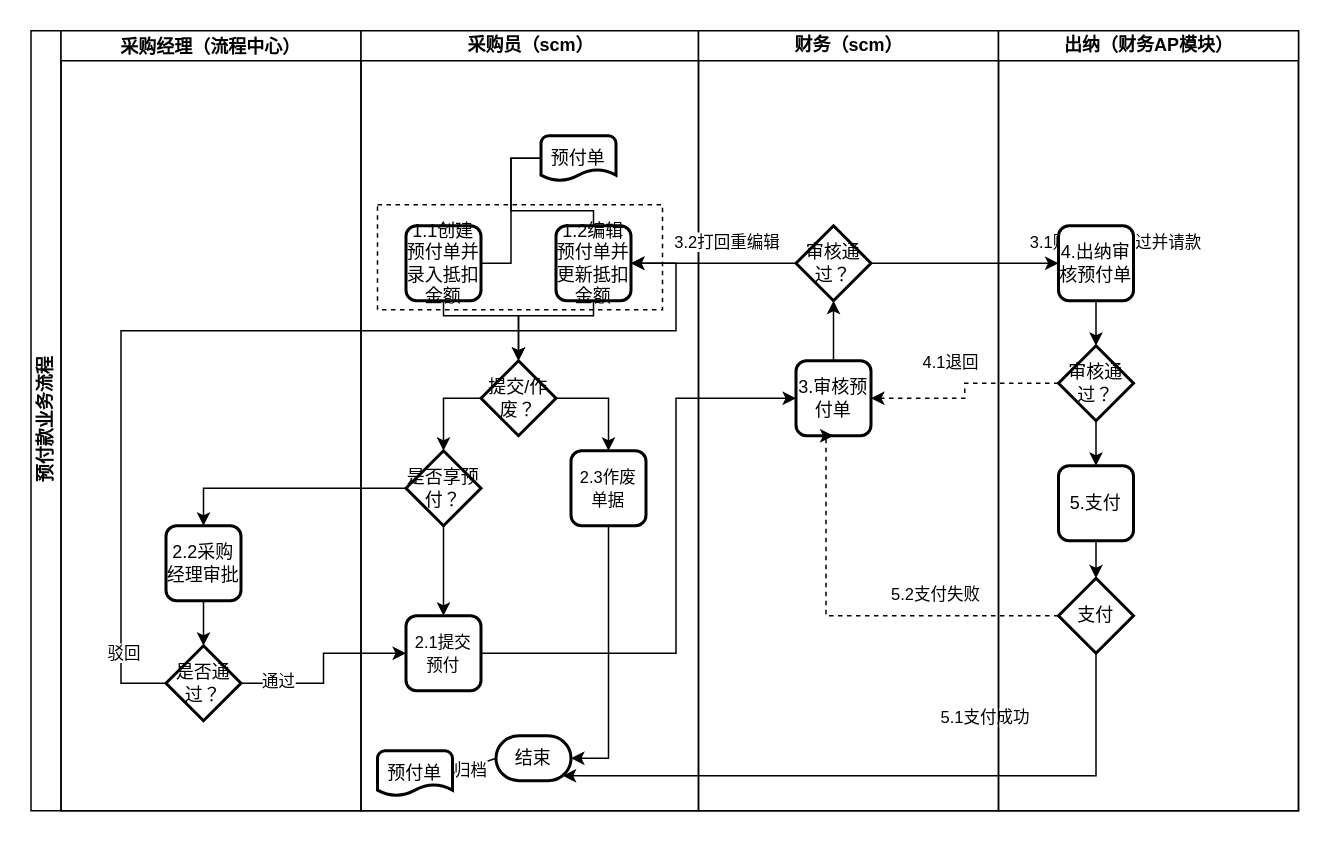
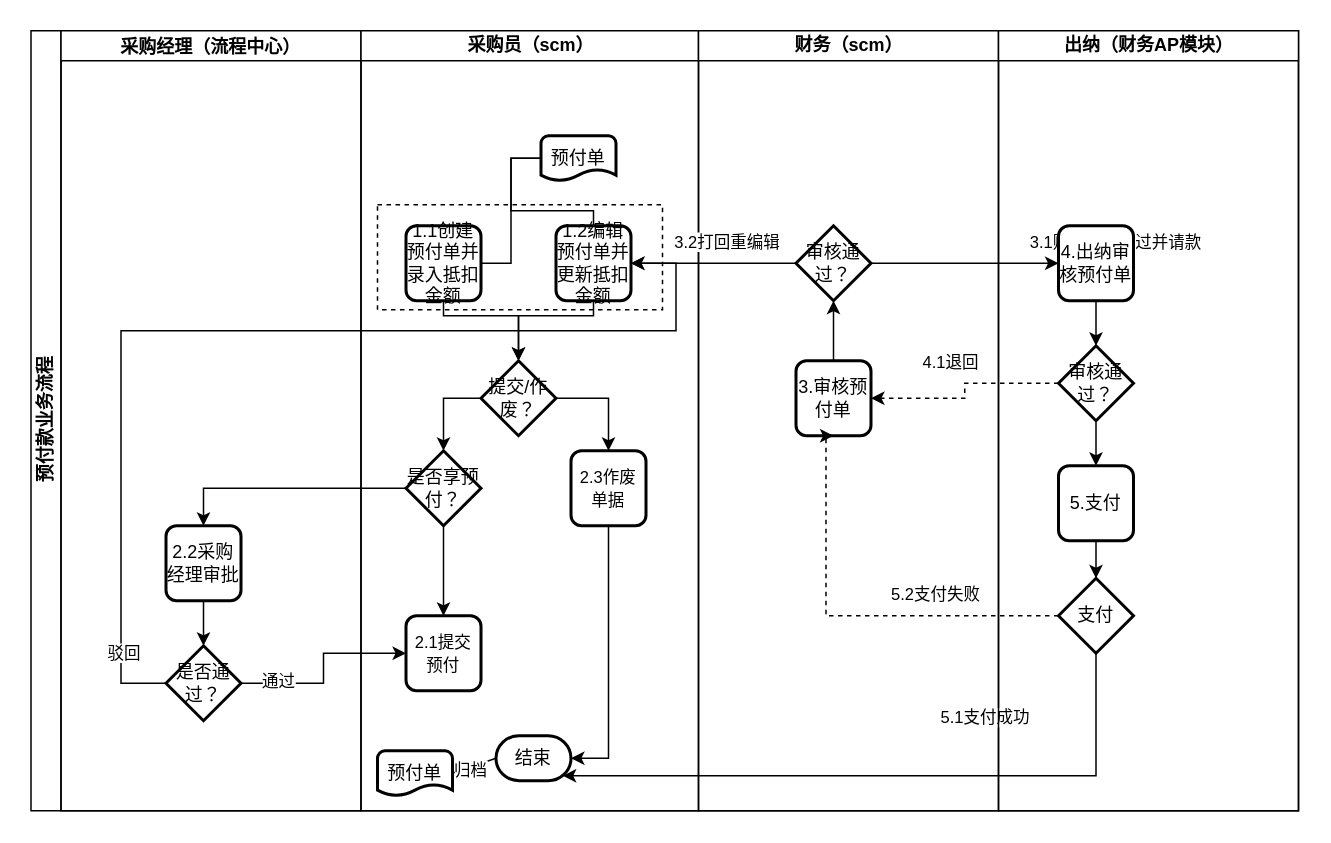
edge "2.1提交预付" -> "3.审核预付单": removed
